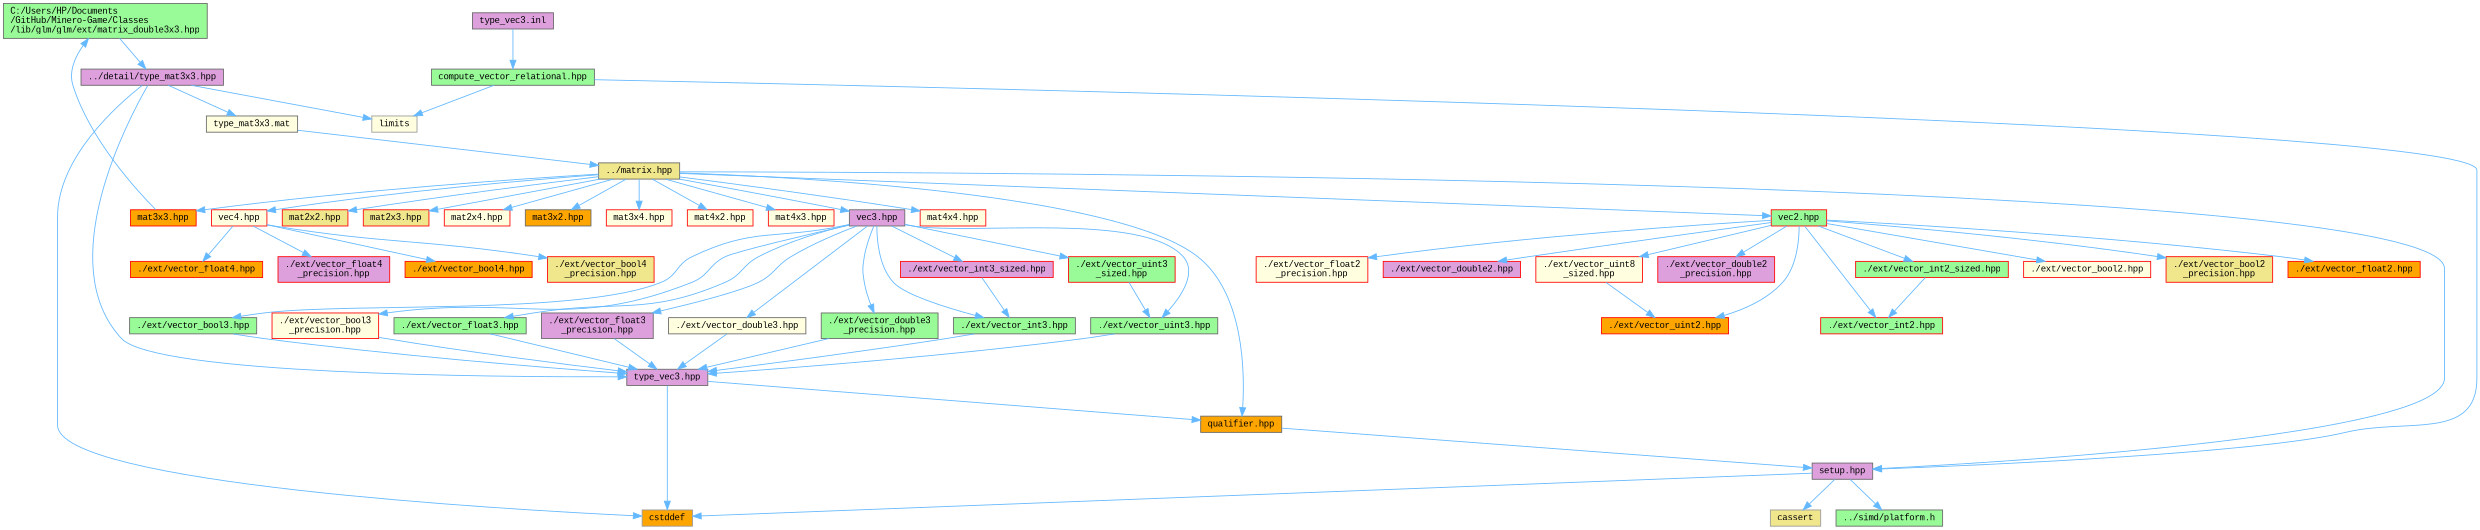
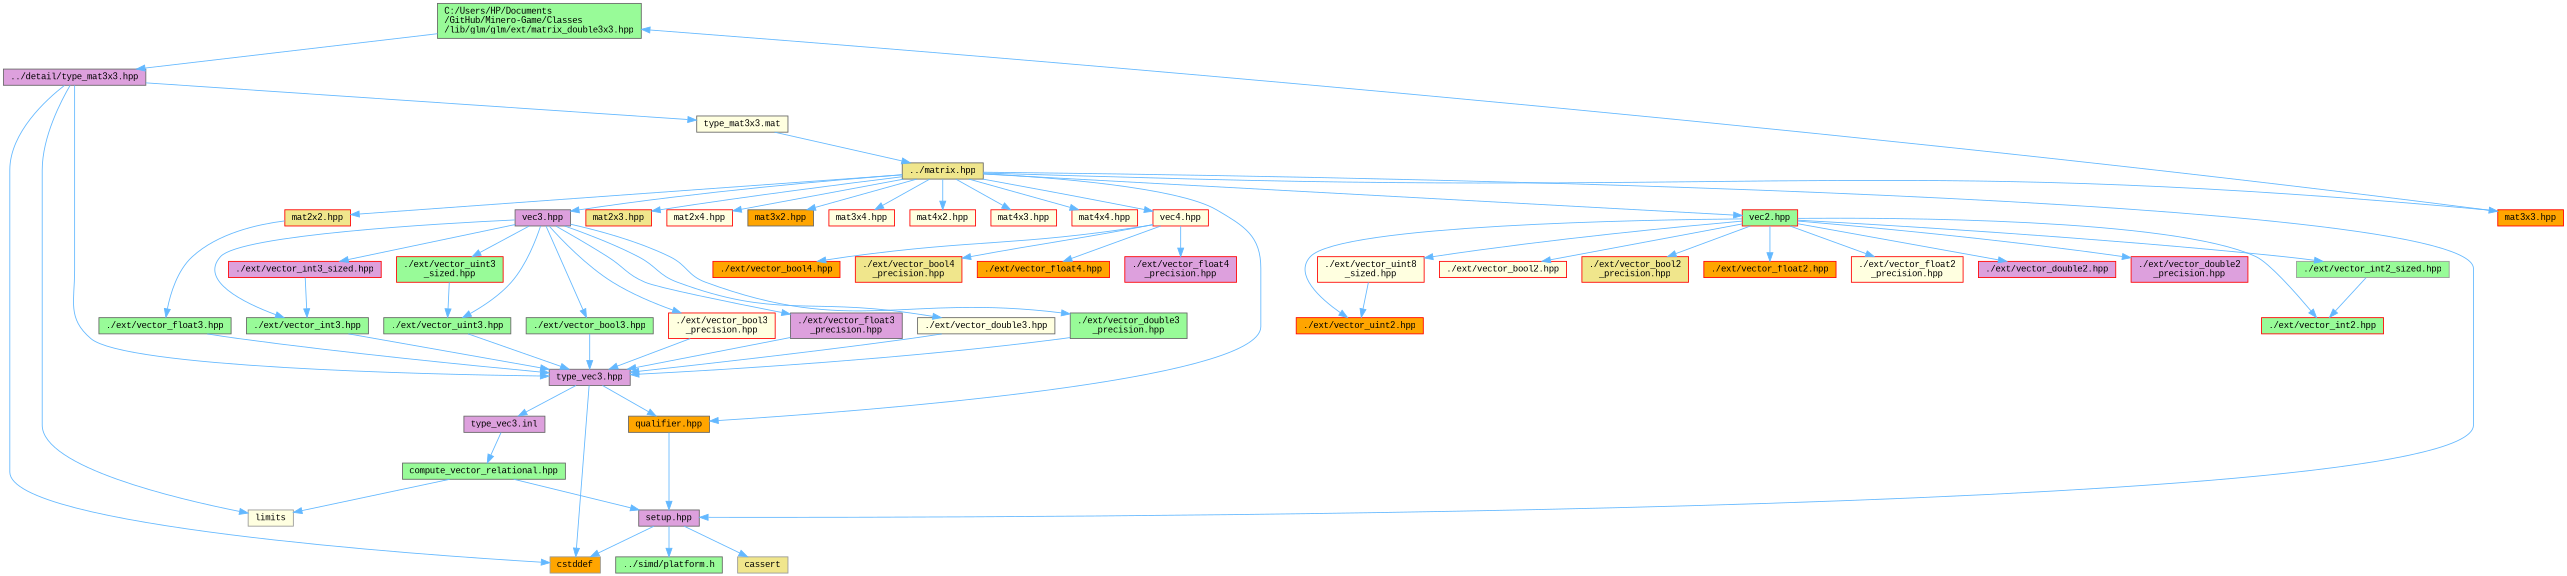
node "./ext/vector_int2_sized.hpp": color red -> grey60
edge "vec3.hpp" -> "./ext/vector_float3.hpp": now "mat2x2.hpp" -> "./ext/vector_float3.hpp"
edge "type_vec3.hpp" -> "type_vec3.inl": added
